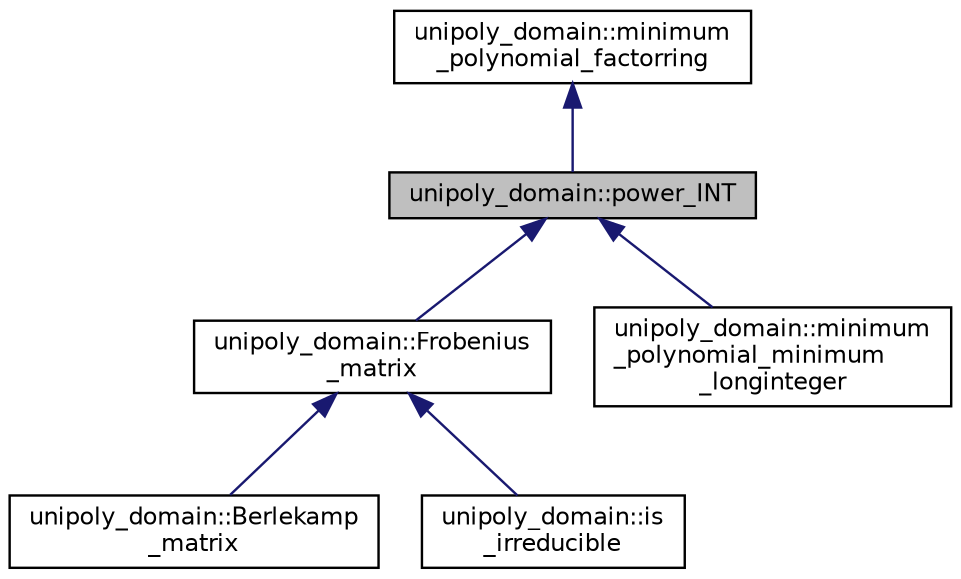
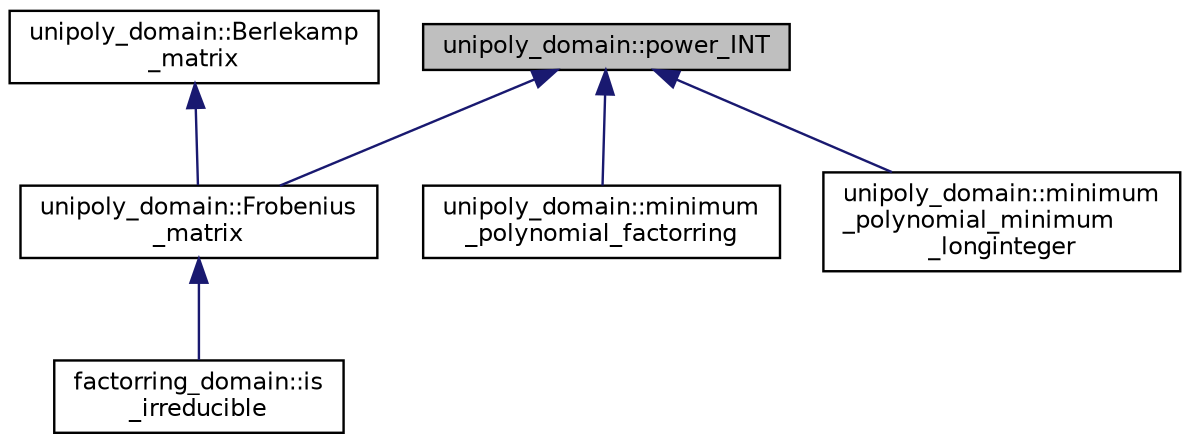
edge "unipoly_domain::power_INT" -> "unipoly_domain::minimum _polynomial_factorring": reversed
edge "unipoly_domain::Berlekamp _matrix" -> "unipoly_domain::Frobenius _matrix": reversed
node "unipoly_domain::is _irreducible": label "unipoly_domain::is _irreducible" -> "factorring_domain::is _irreducible"
